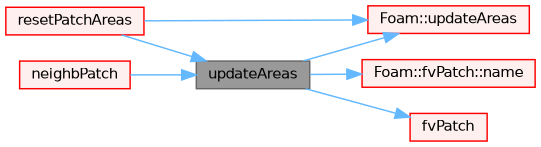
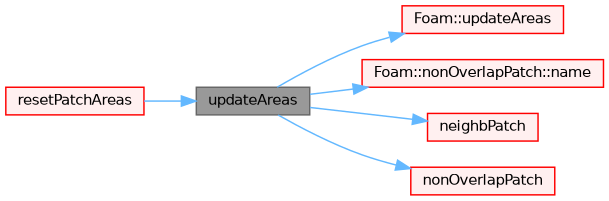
edge "resetPatchAreas" -> "Foam::updateAreas": removed
node "Foam::fvPatch::name": label "Foam::fvPatch::name" -> "Foam::nonOverlapPatch::name"
edge "neighbPatch" -> "updateAreas": reversed
node "fvPatch": label "fvPatch" -> "nonOverlapPatch"
